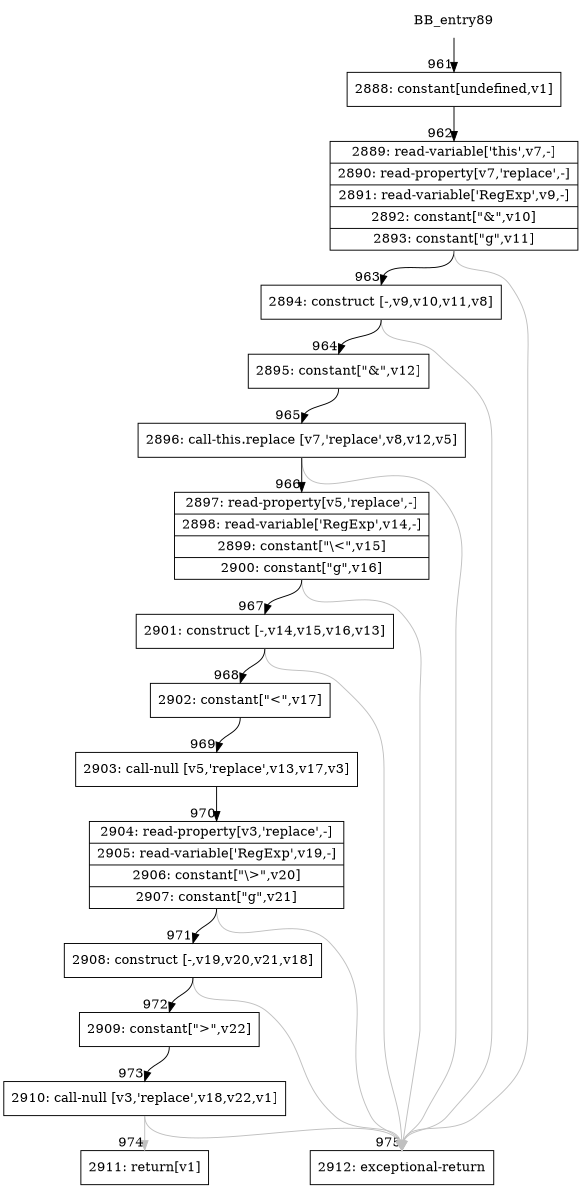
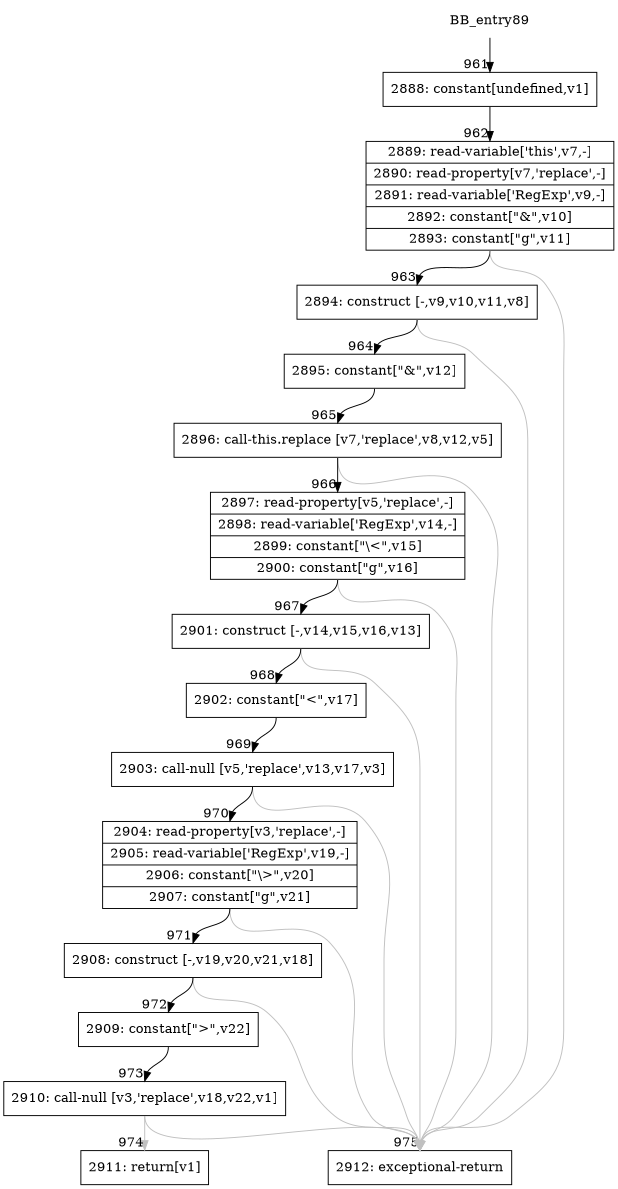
edge "2903: call-null [v5,'replace',v13,v17,v3]" -> "2912: exceptional-return": added
